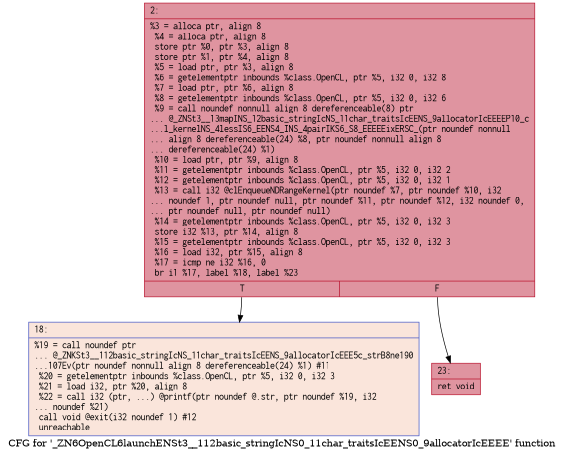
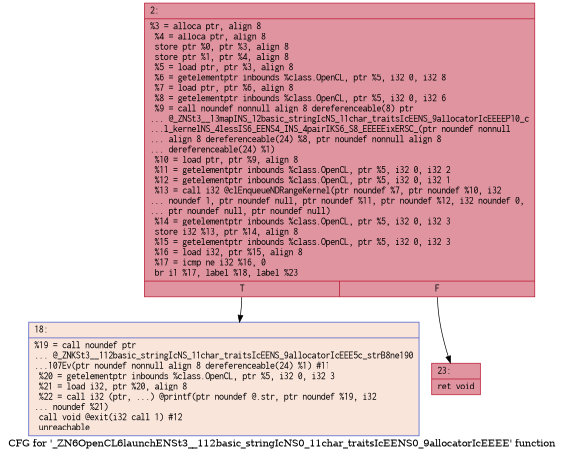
node "18:": text "call void @exit(i32 noundef 1) #12" -> "call void @exit(i32 call 1) #12"
